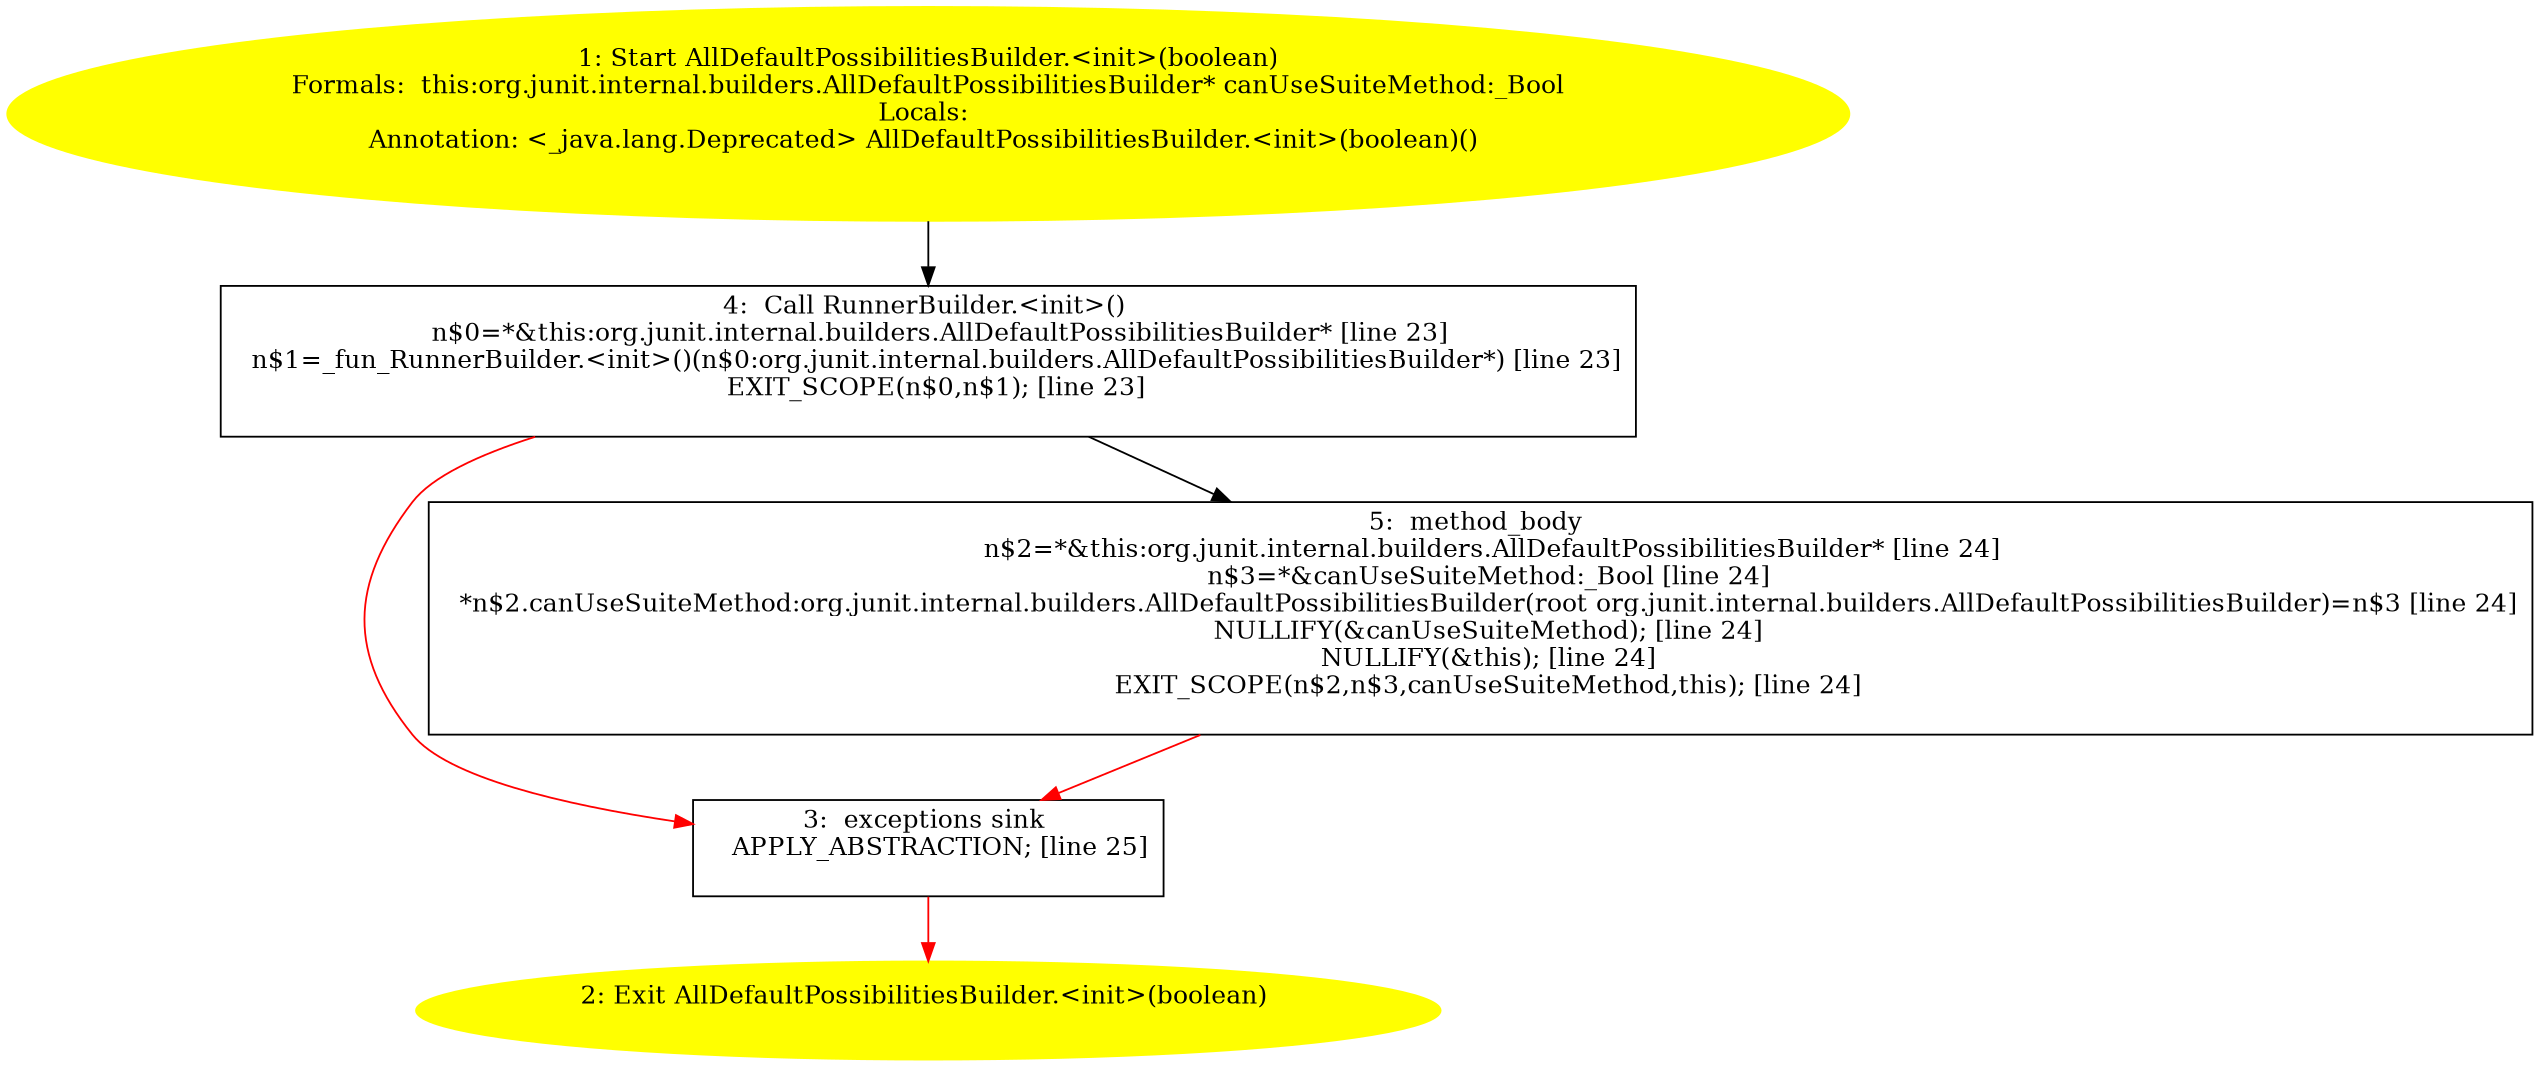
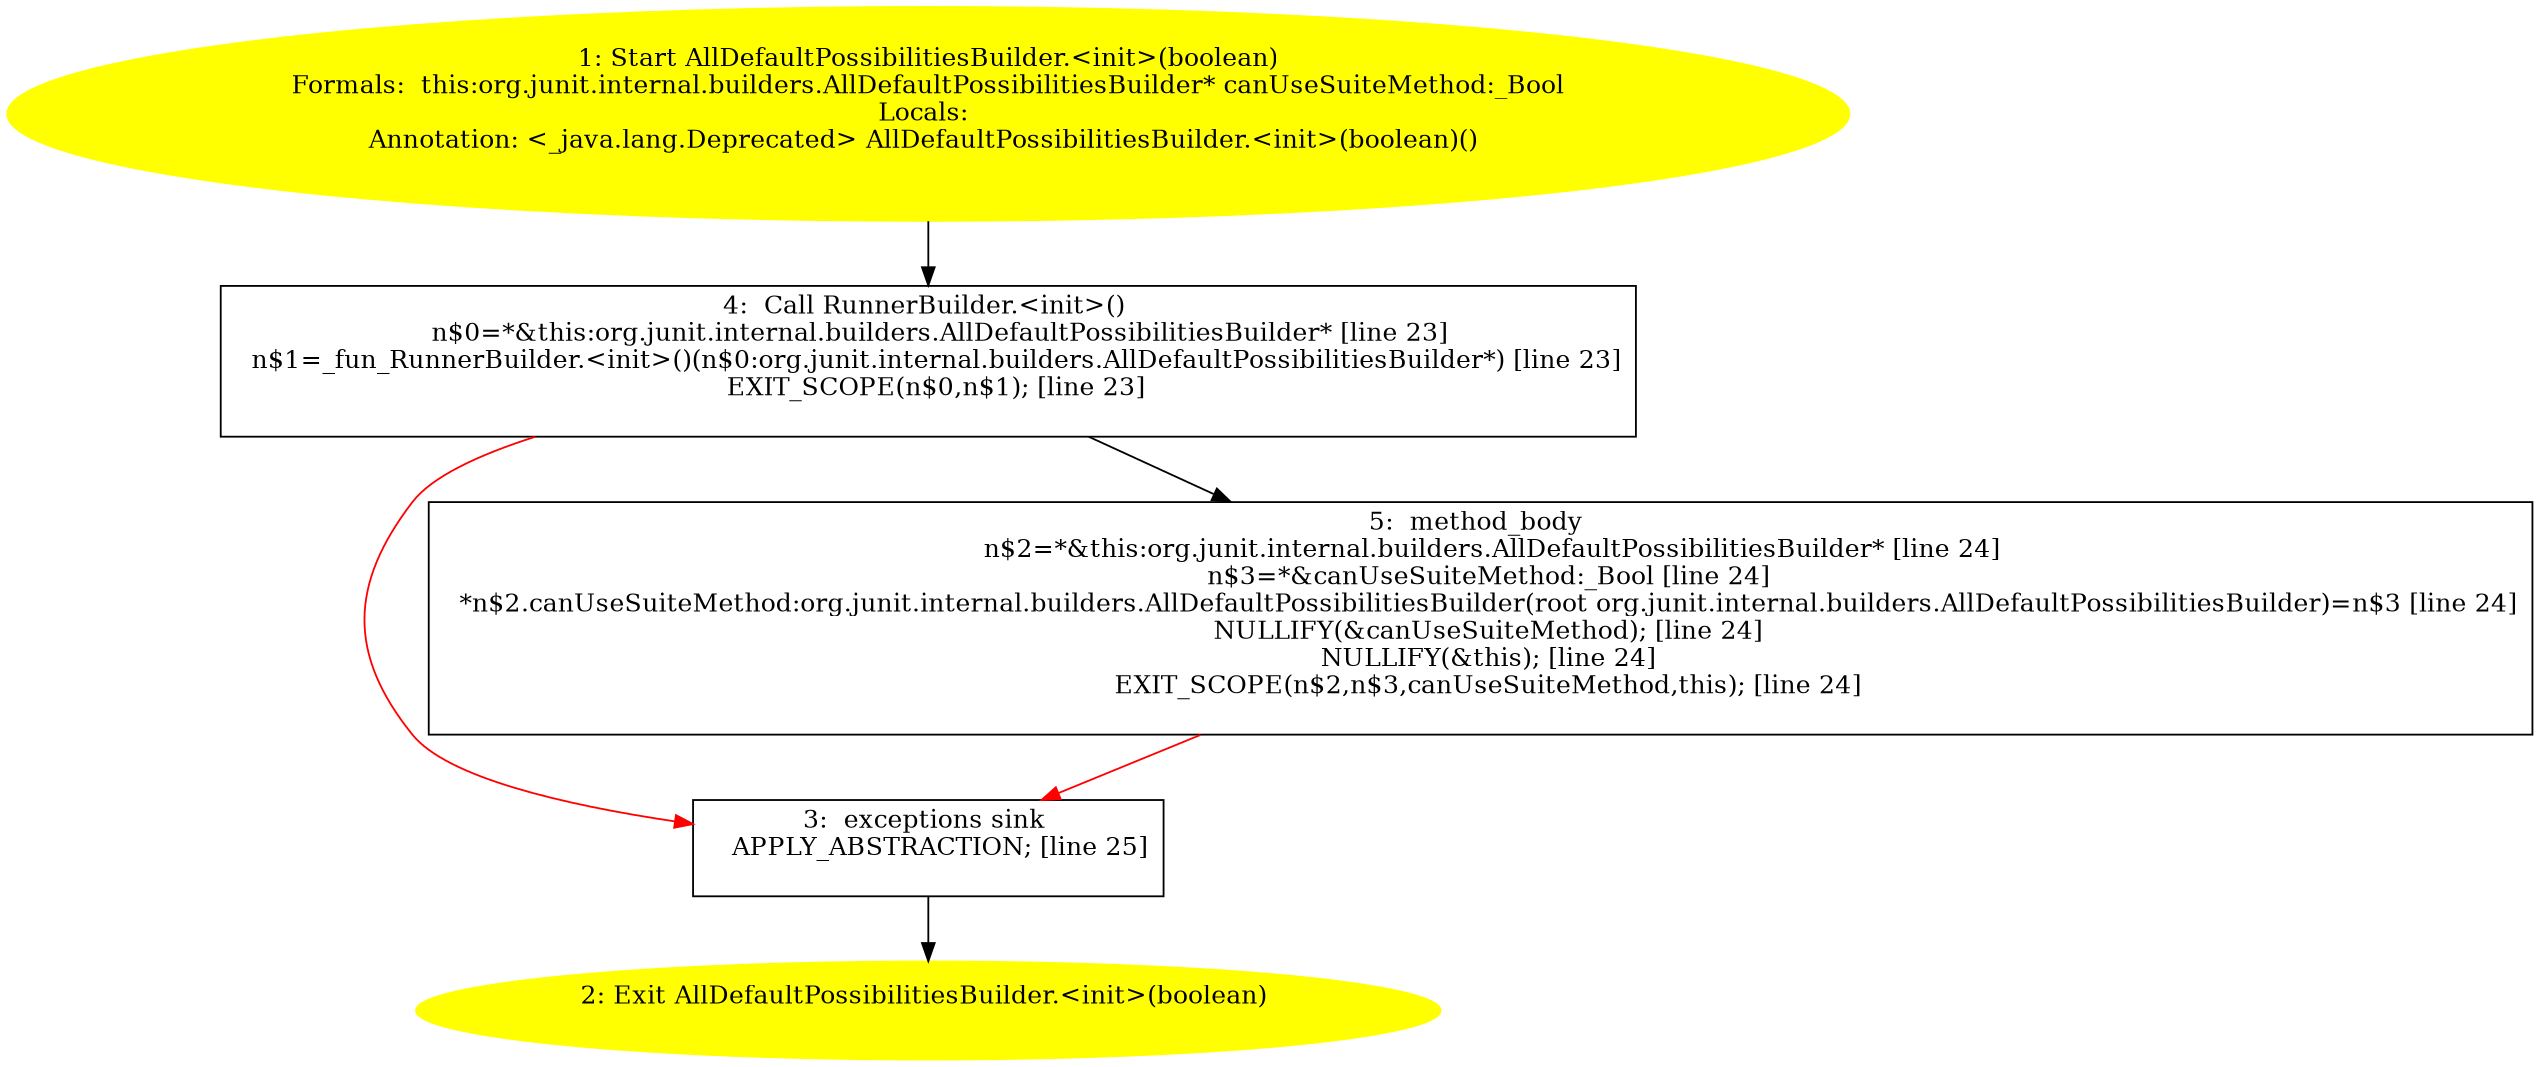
edge "3:  exceptions sink APPLY_ABSTRACTION; [line 25]" -> "2: Exit AllDefaultPossibilitiesBuilder.<init>(boolean)": color red -> black
